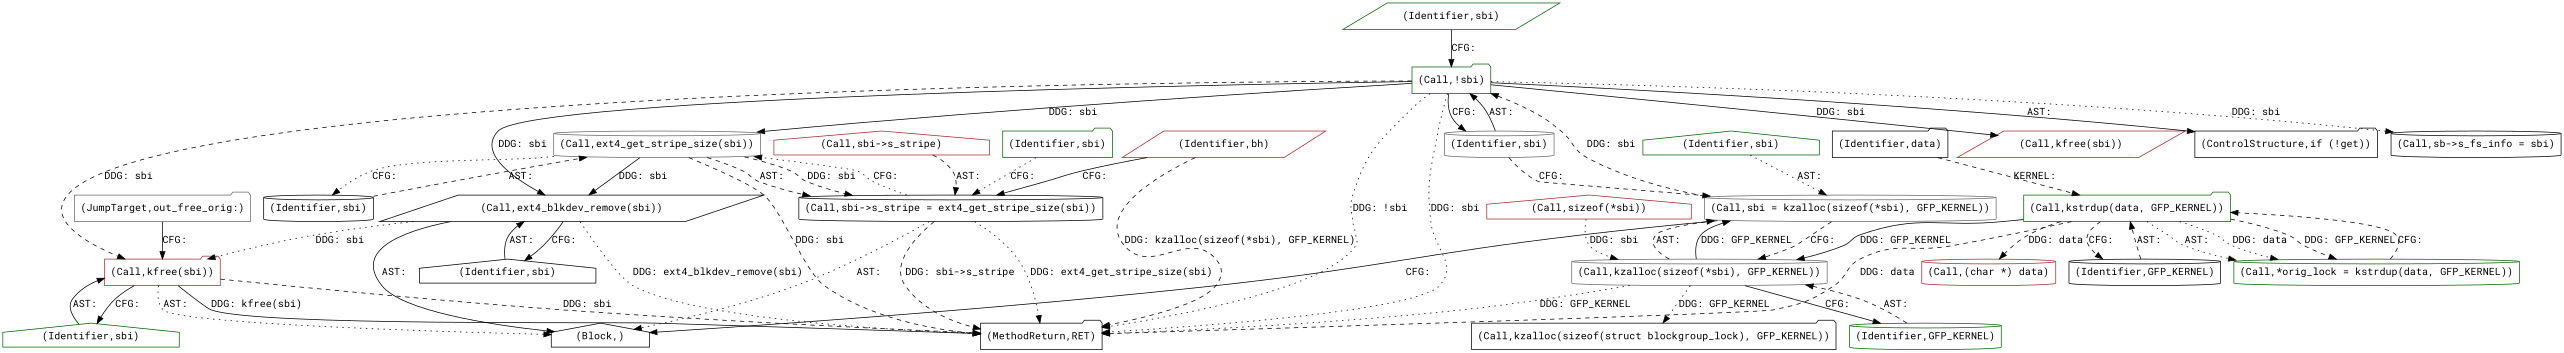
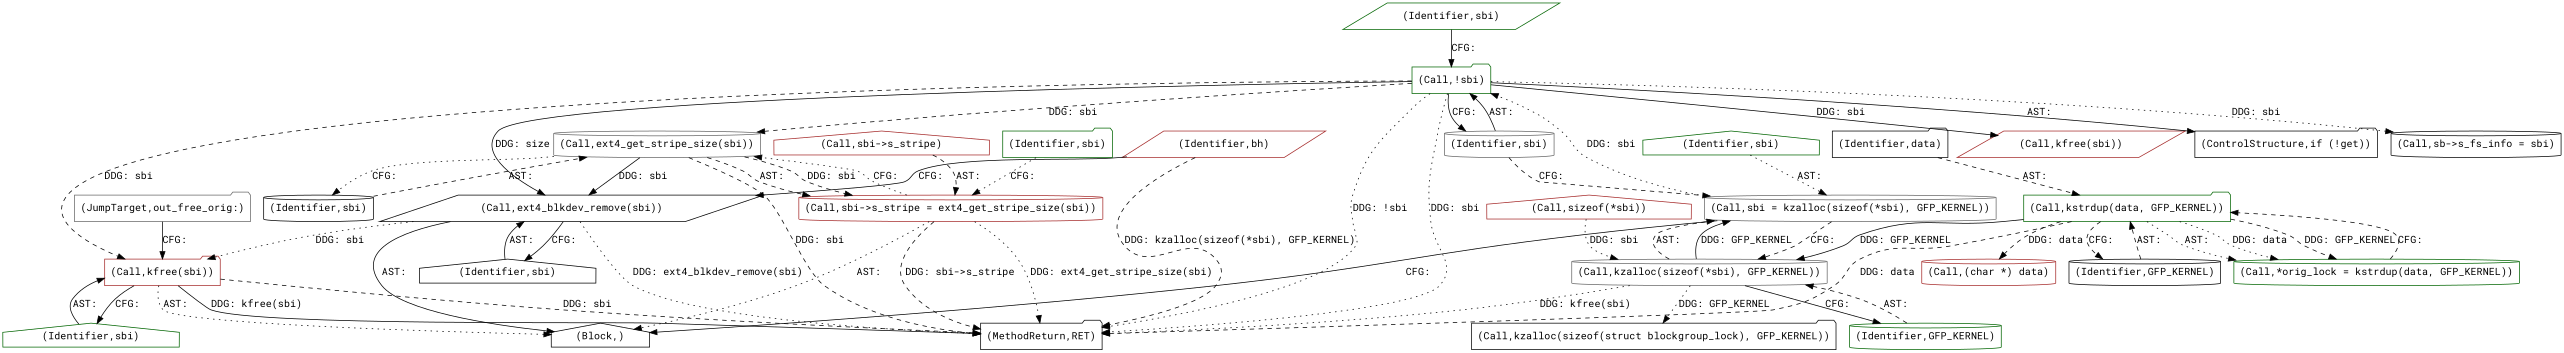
edge "(Call,!sbi)" -> "(Call,ext4_get_stripe_size(sbi))": style solid -> dashed
edge "(Call,!sbi)" -> "(Call,ext4_blkdev_remove(sbi))": label "DDG: sbi" -> "DDG: size"
edge "(Call,sbi = kzalloc(sizeof(*sbi), GFP_KERNEL))" -> "(Call,!sbi)": style dashed -> dotted
edge "(Identifier,bh)" -> "(Call,sbi->s_stripe = ext4_get_stripe_size(sbi))": now "(Identifier,bh)" -> "(Call,ext4_blkdev_remove(sbi))"
edge "(Identifier,data)" -> "(Call,kstrdup(data, GFP_KERNEL))": label "KERNEL: " -> "AST: "
node "(Call,sbi->s_stripe = ext4_get_stripe_size(sbi))": color black -> brown
edge "(Call,kzalloc(sizeof(*sbi), GFP_KERNEL))" -> "(MethodReturn,RET)": label "DDG: GFP_KERNEL" -> "DDG: kfree(sbi)"
